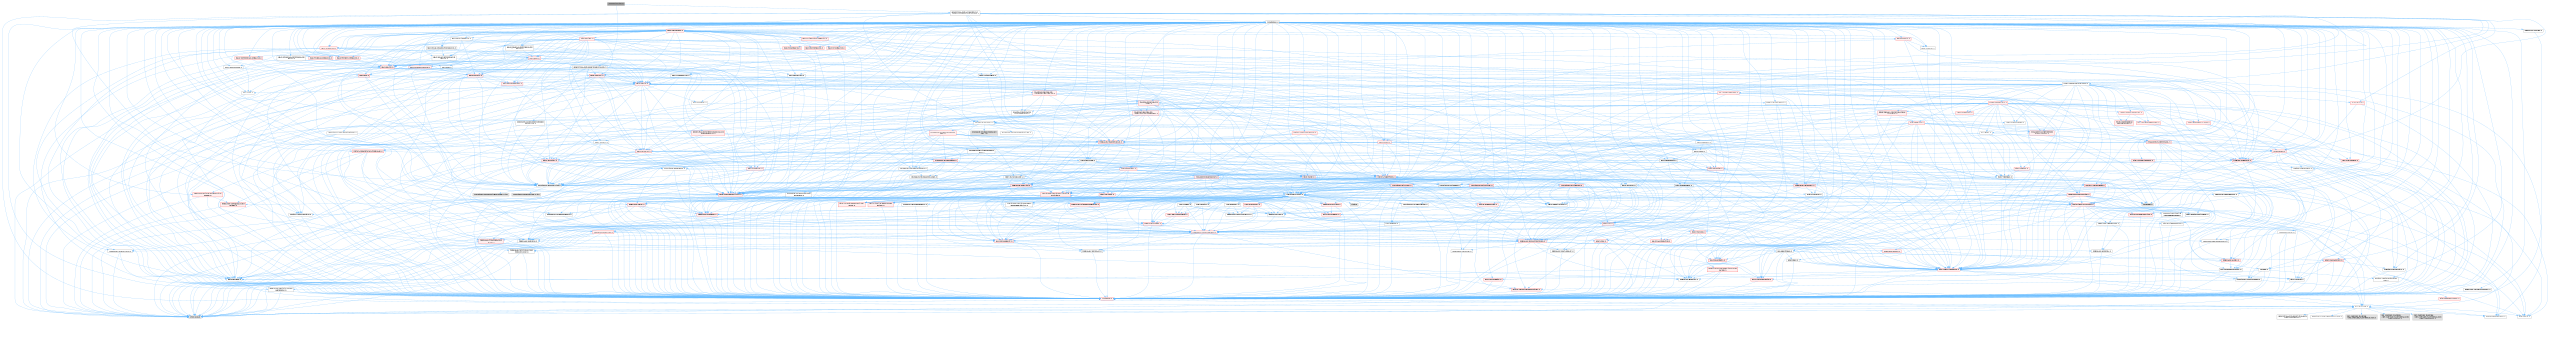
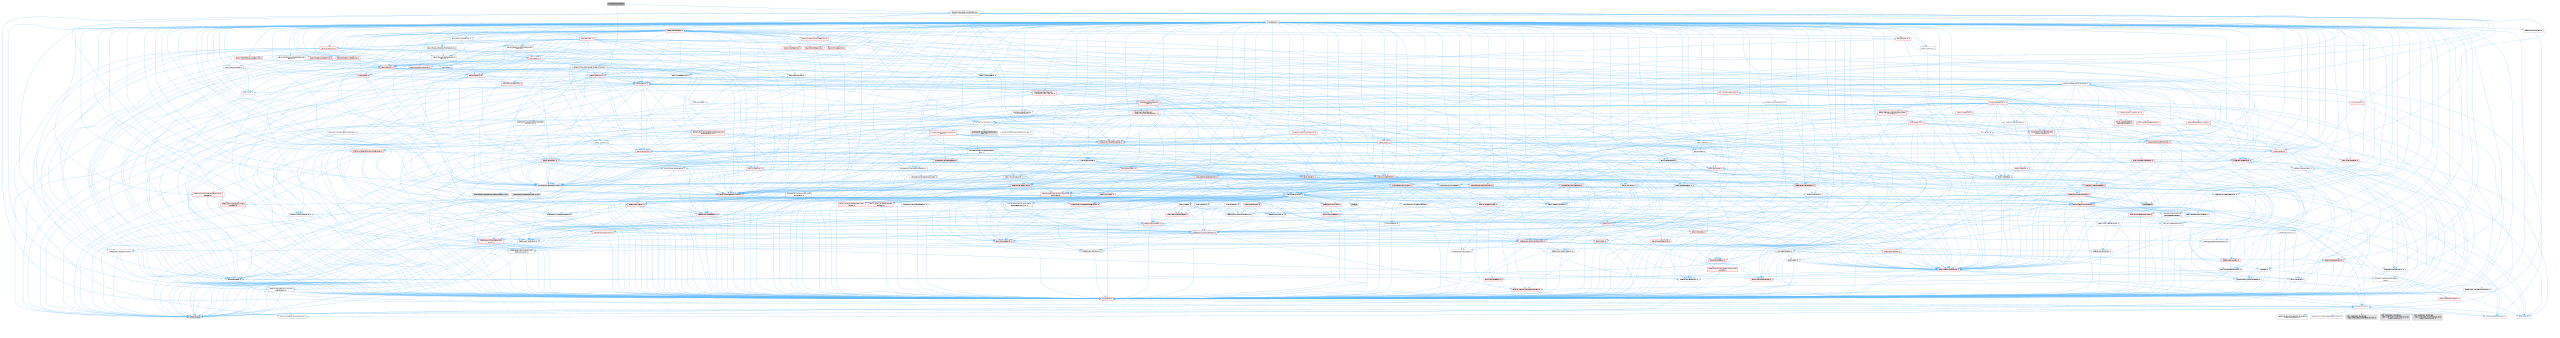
node "Misc/LargeWorldCoordinates.h": added
